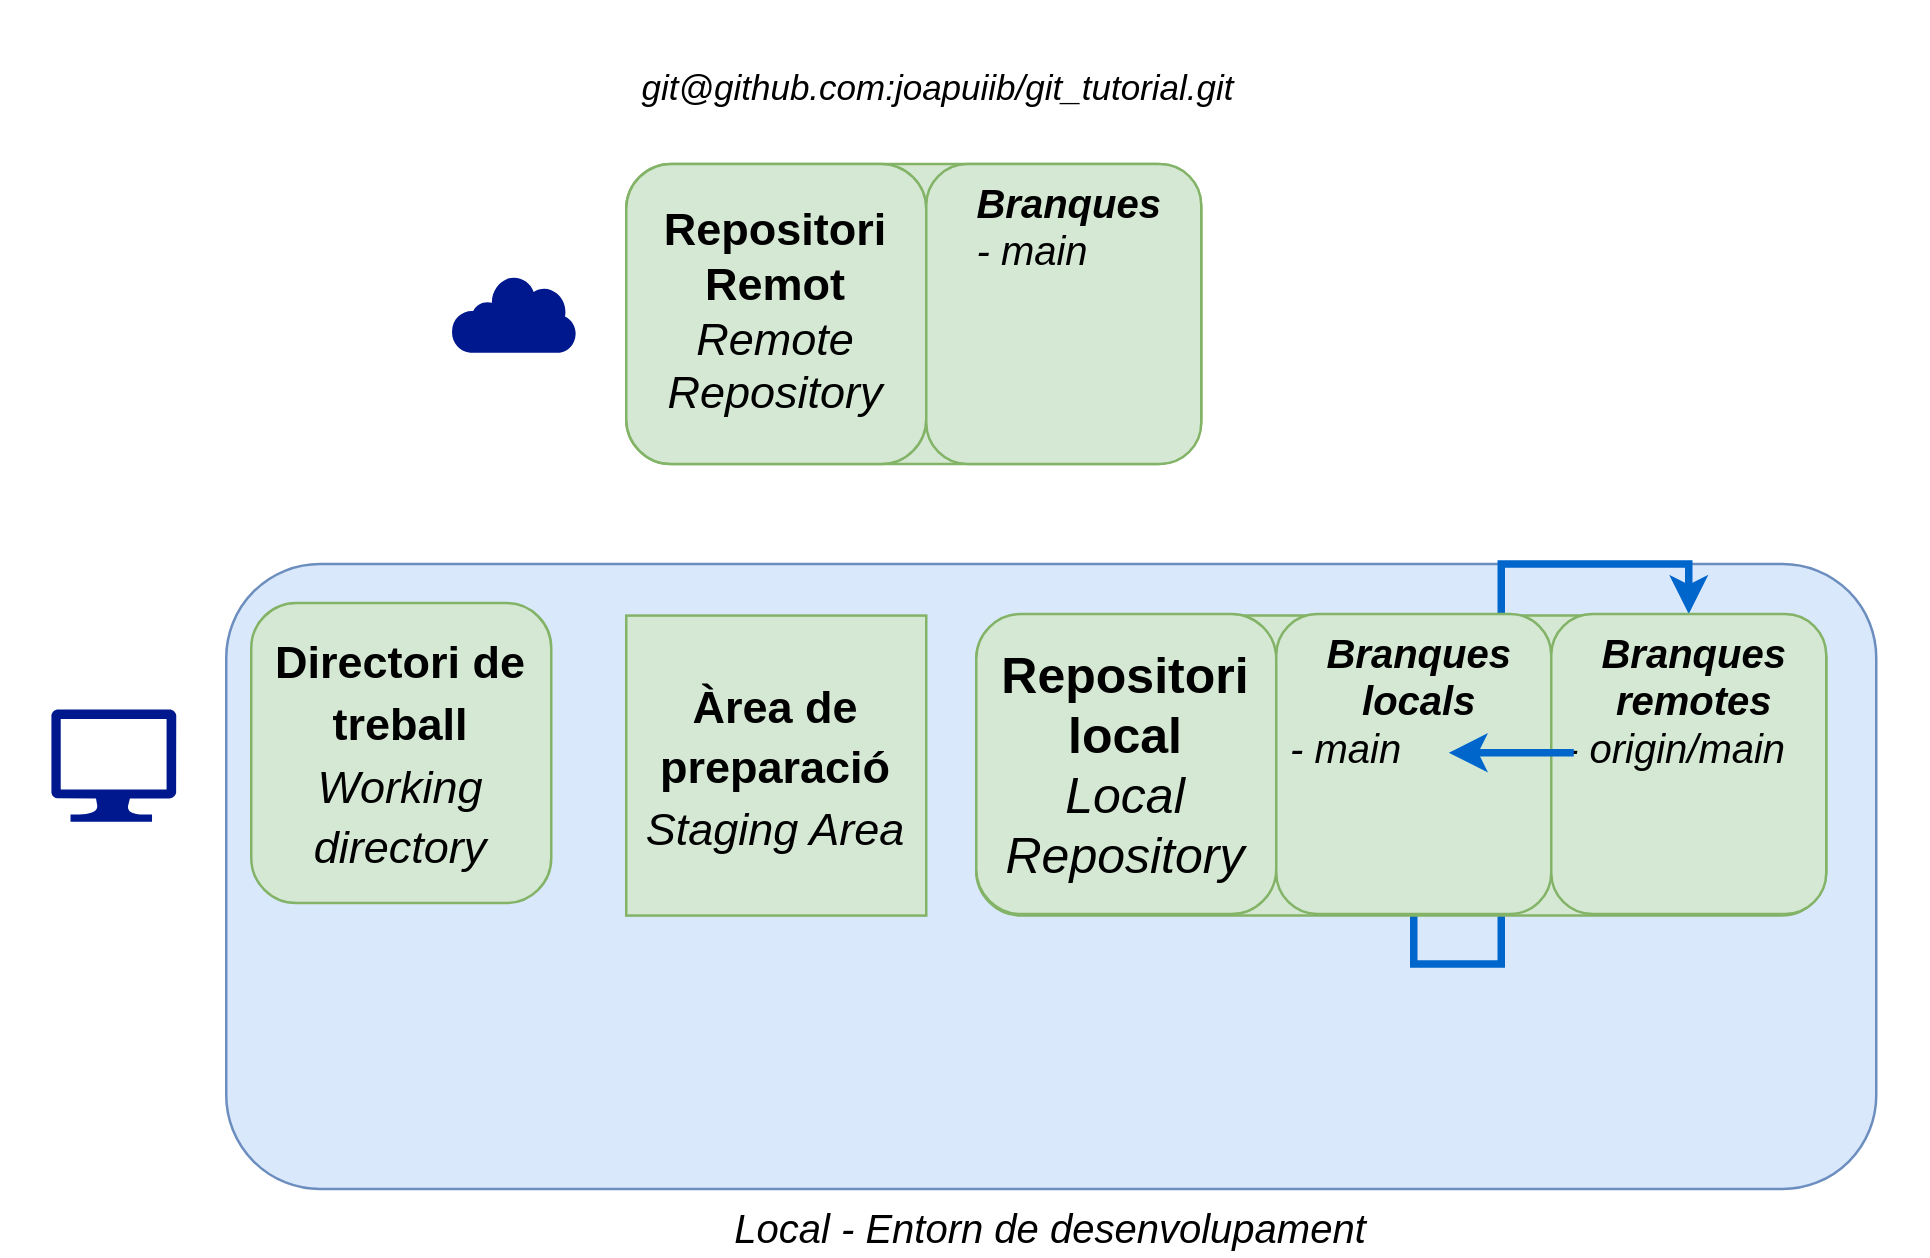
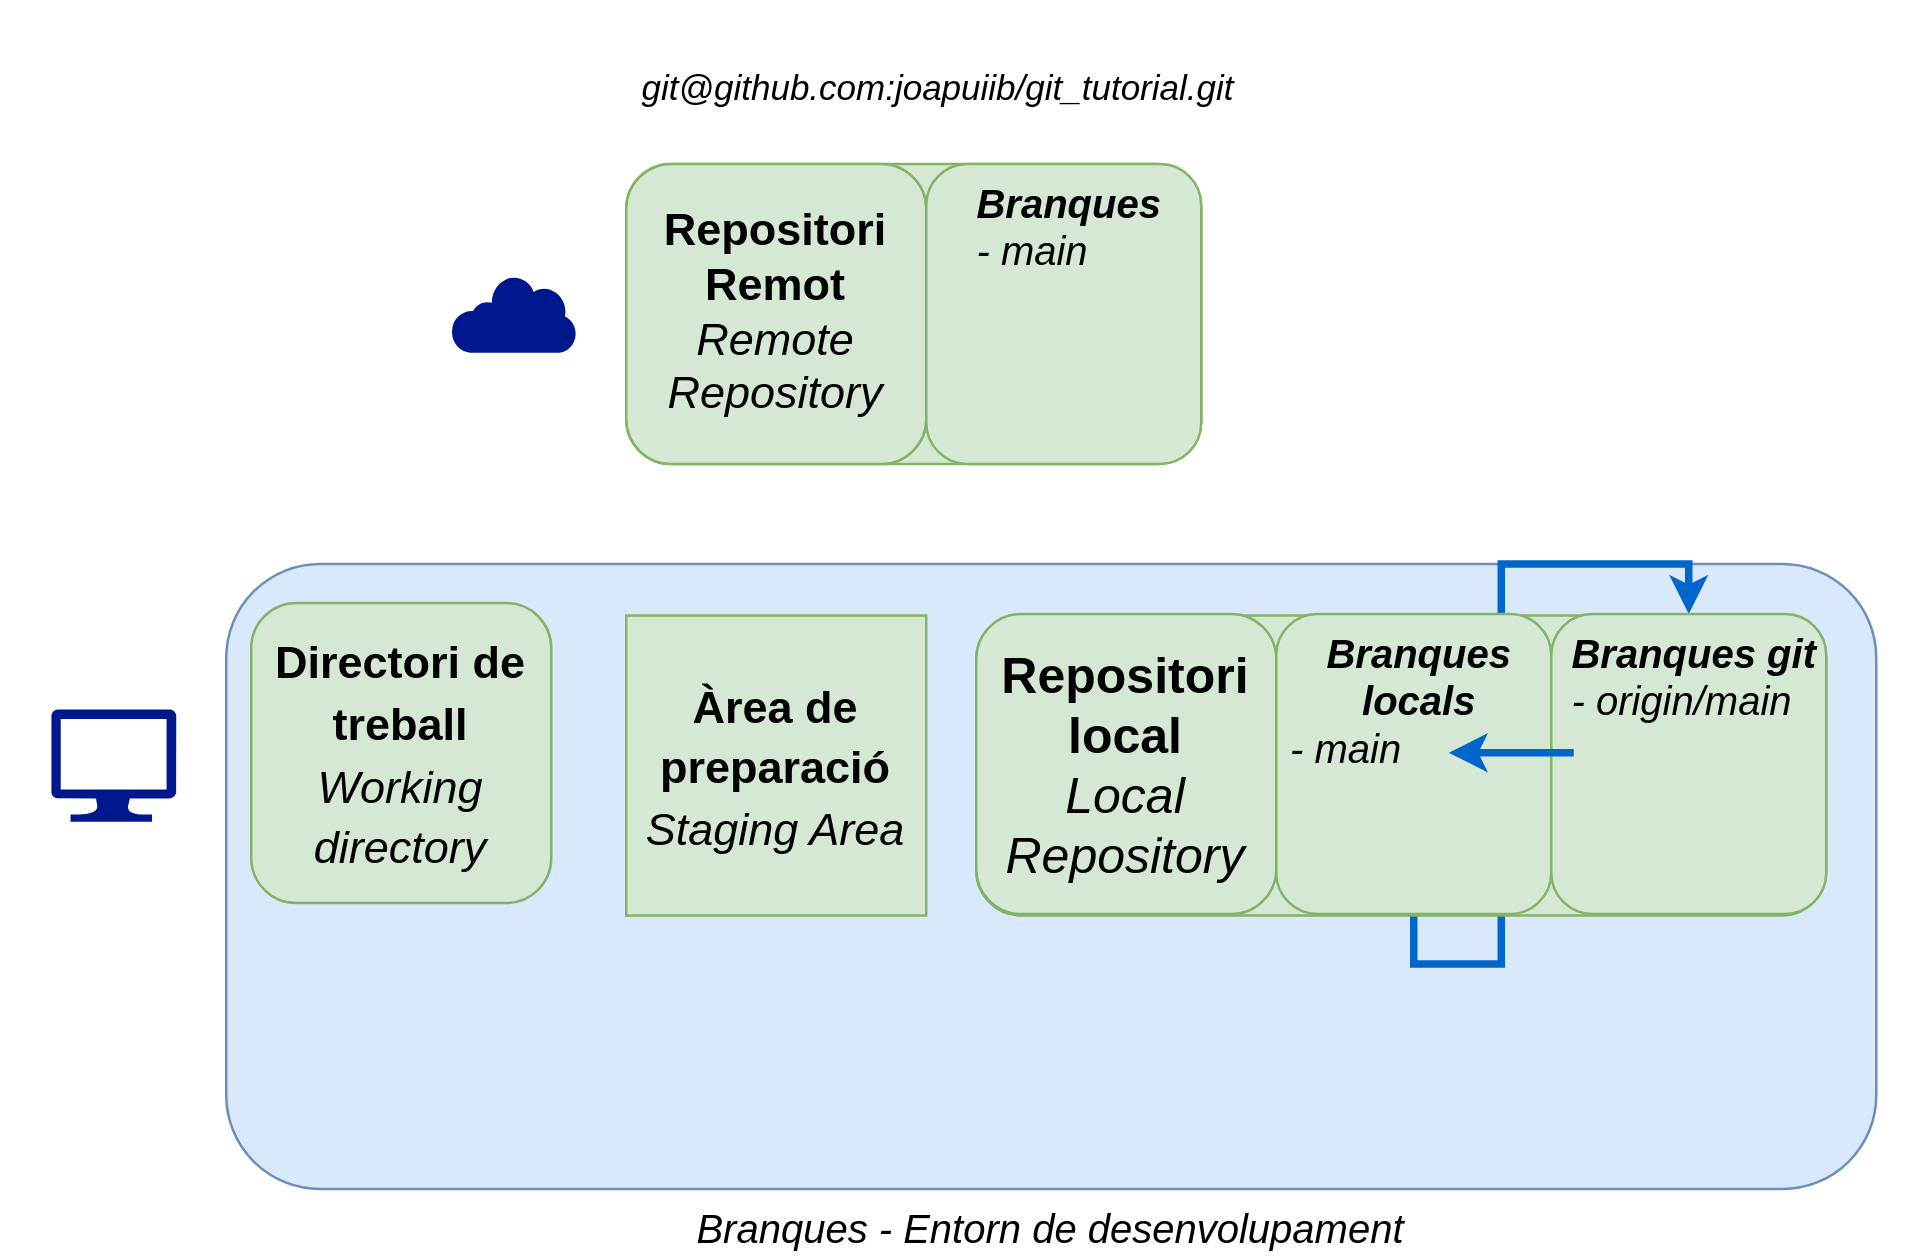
node "Branques remotes - origin/main": label "Branques remotes - origin/main" -> "Branques git - origin/main"
node "Local - Entorn de desenvolupament": label "Local - Entorn de desenvolupament" -> "Branques - Entorn de desenvolupament"
